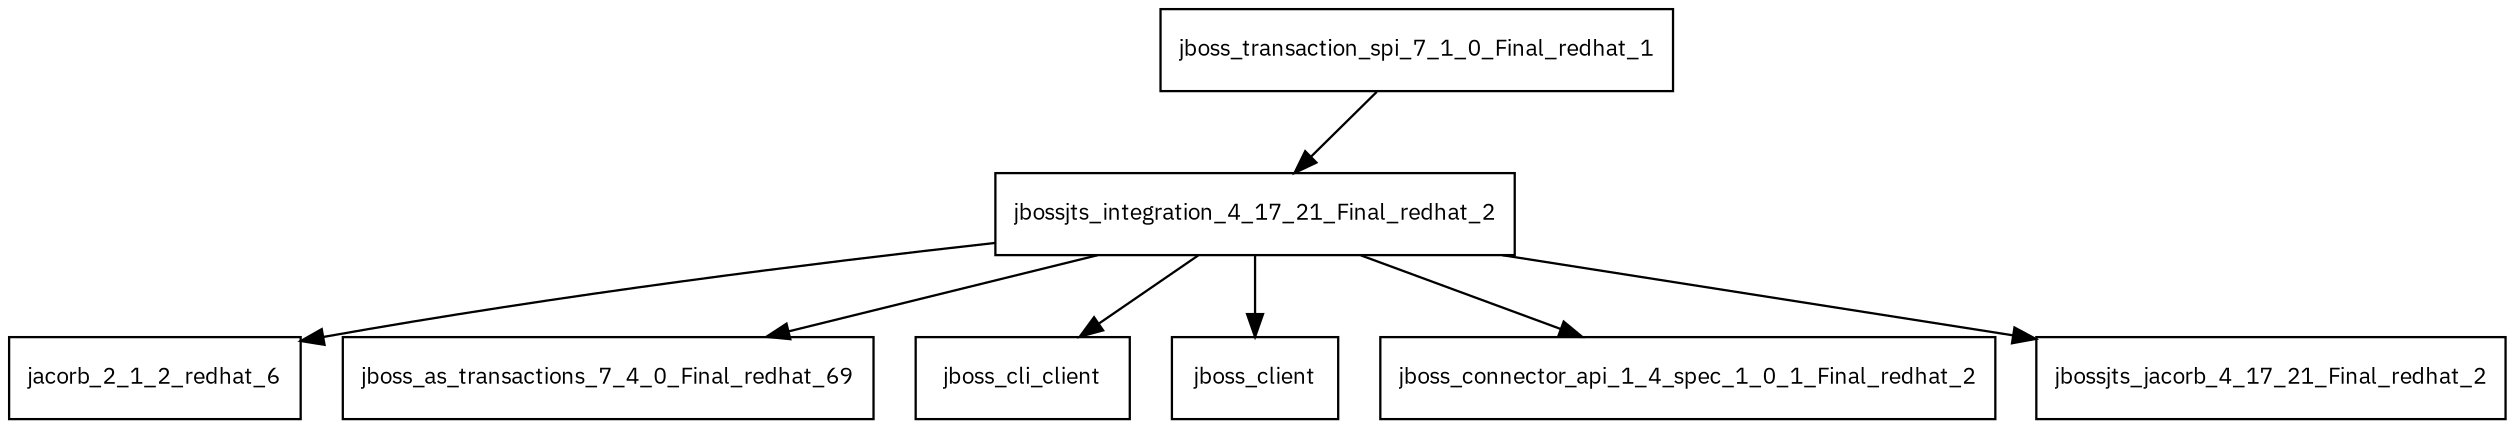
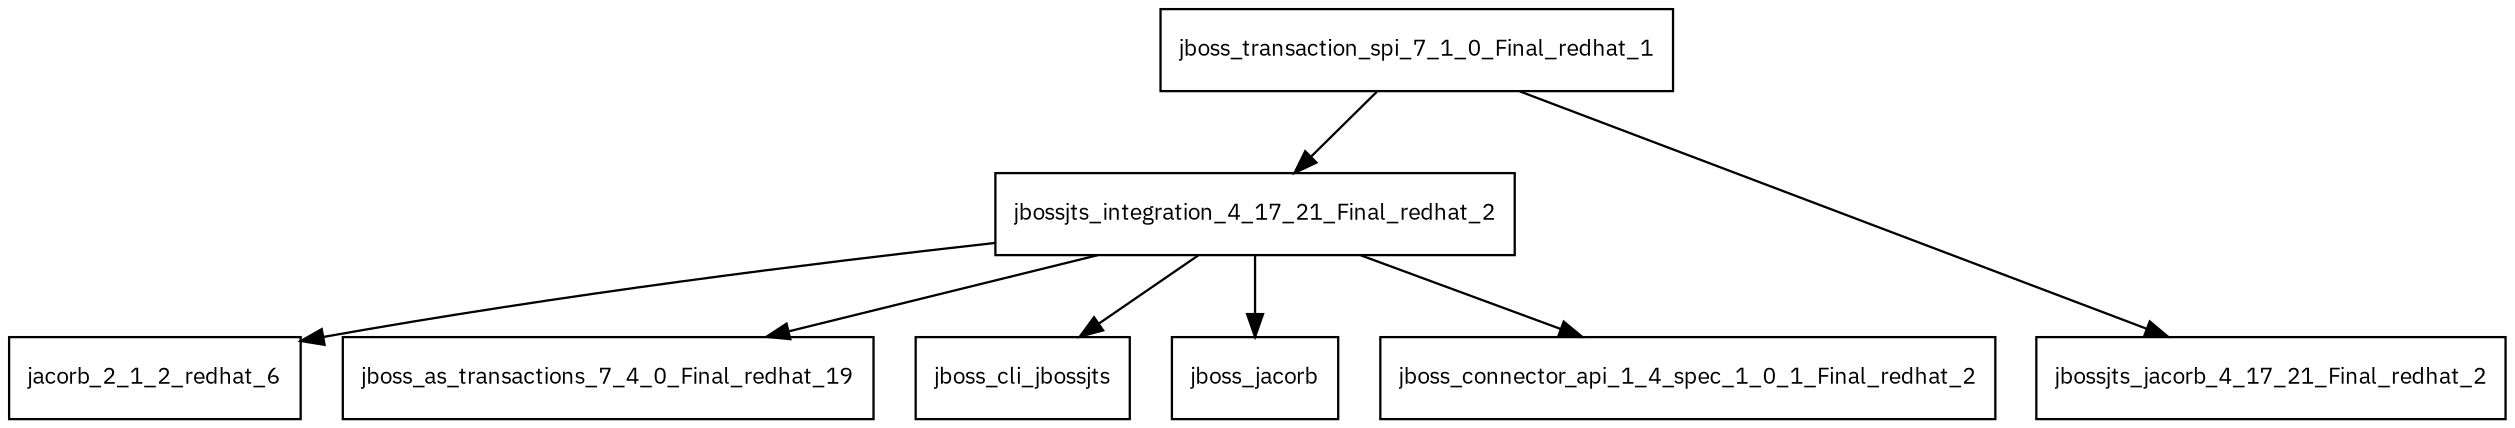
edge "jbossjts_integration_4_17_21_Final_redhat_2" -> "jbossjts_jacorb_4_17_21_Final_redhat_2": now "jboss_transaction_spi_7_1_0_Final_redhat_1" -> "jbossjts_jacorb_4_17_21_Final_redhat_2"
node "jboss_as_transactions_7_4_0_Final_redhat_69": label "jboss_as_transactions_7_4_0_Final_redhat_69" -> "jboss_as_transactions_7_4_0_Final_redhat_19"
node "jboss_cli_client": label "jboss_cli_client" -> "jboss_cli_jbossjts"
node "jboss_client": label "jboss_client" -> "jboss_jacorb"
